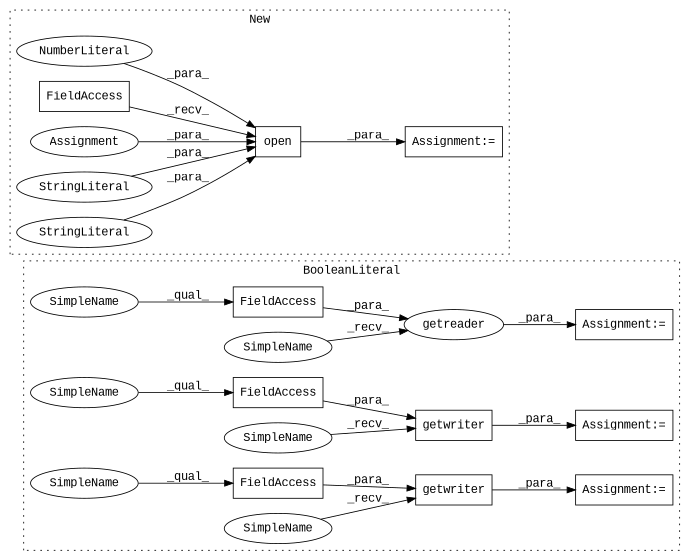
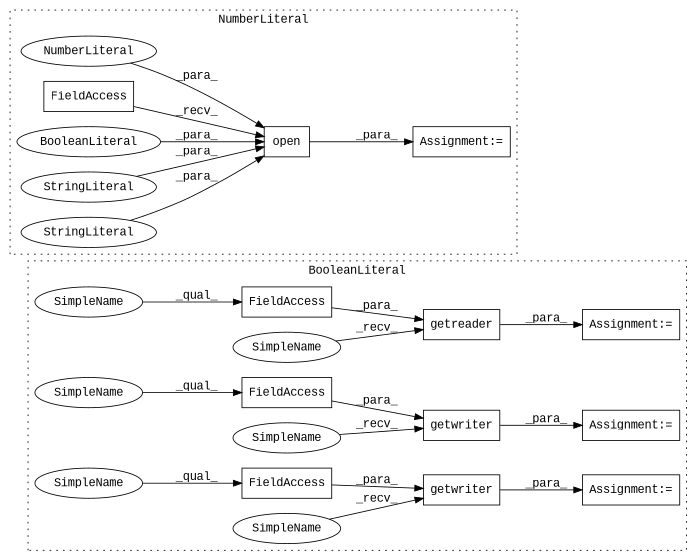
cluster "New": label "New" -> "NumberLiteral"
node "Assignment": label "Assignment" -> "BooleanLiteral"
node "getreader": shape ellipse -> box
